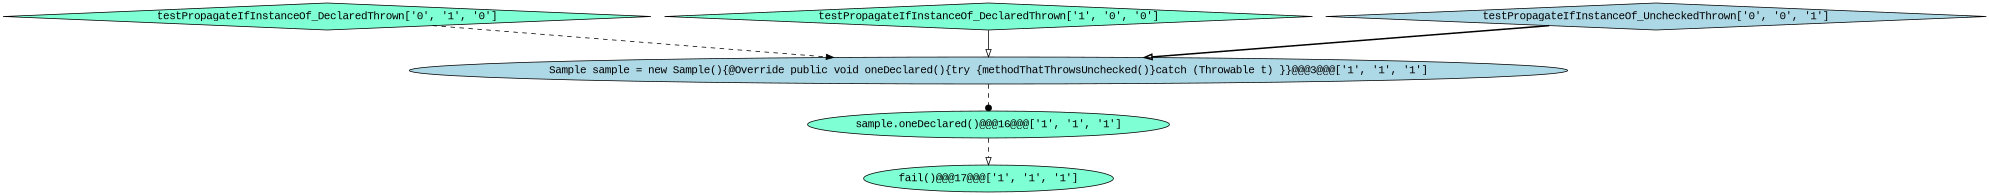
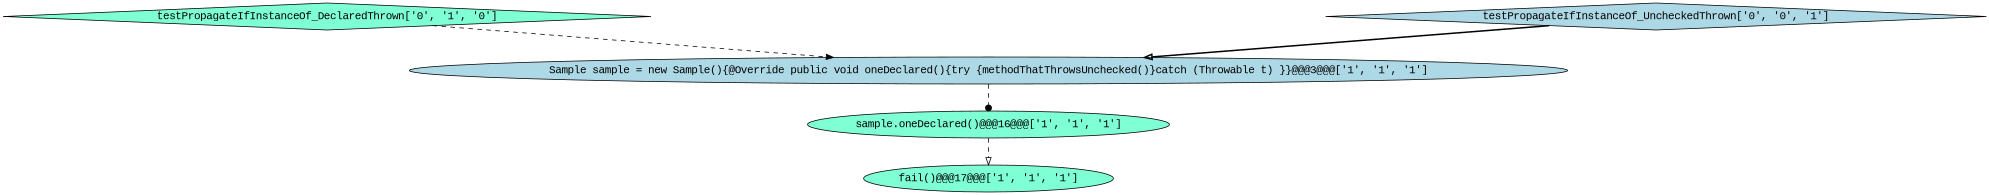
node "testPropagateIfInstanceOf_DeclaredThrown['1', '0', '0']": removed
